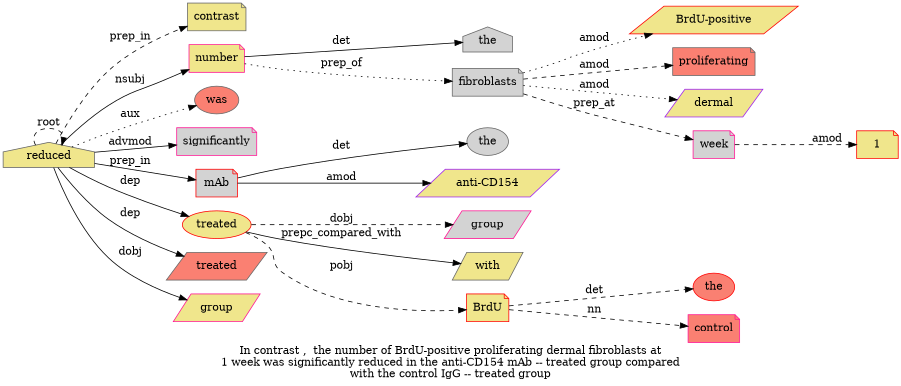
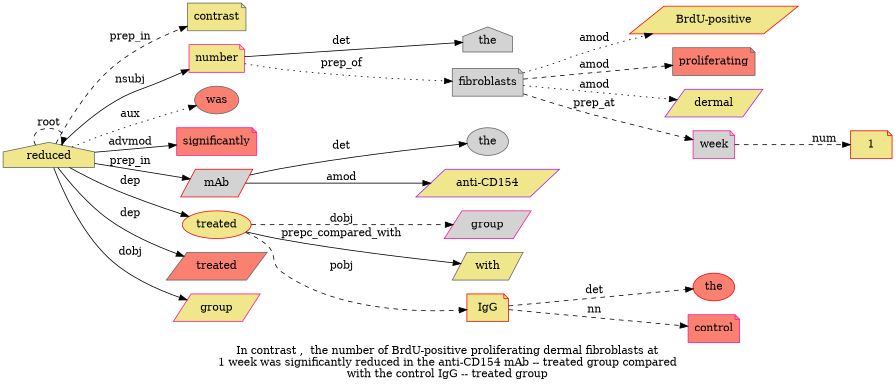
edge "week" -> "1": label "amod" -> "num"
node "significantly": fillcolor lightgrey -> salmon
node "mAb": shape note -> parallelogram
node "BrdU": label "BrdU" -> "IgG"
